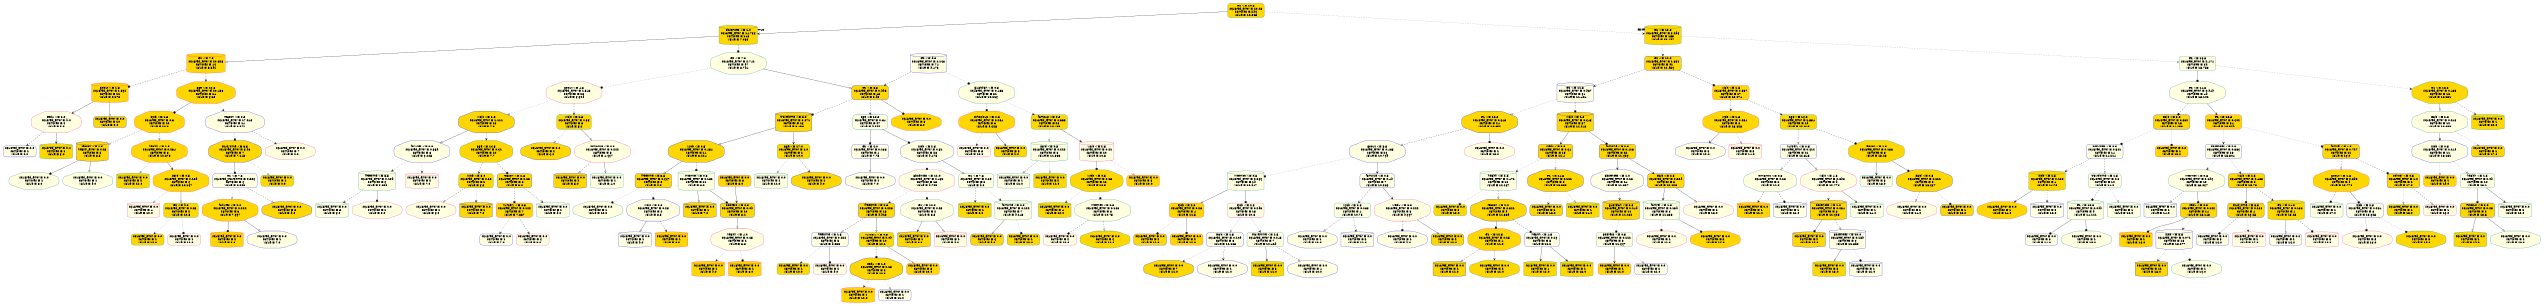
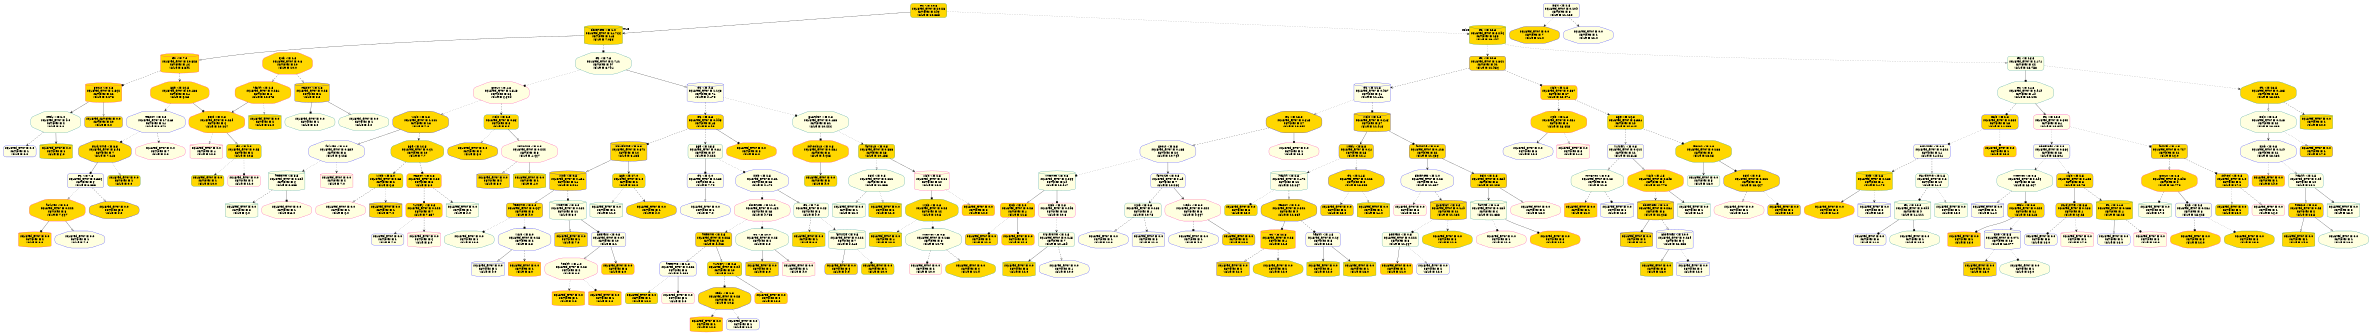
edge "G2 <= 7.5 squared_error = 2.741 samples = 97 value = 8.794" -> "G2 <= 8.5 squared_error = 0.995 samples = 43 value = 8.93": now "G2 <= 7.5 squared_error = 2.741 samples = 97 value = 8.794" -> "G2 <= 9.5 squared_error = 1.168 samples = 74 value = 9.473"
edge "age <= 16.5 squared_error = 20.438 samples = 24 value = 6.25" -> "Fjob <= 1.5 squared_error = 0.8 samples = 10 value = 10.0": now "age <= 16.5 squared_error = 20.438 samples = 24 value = 6.25" -> "paid <= 0.5 squared_error = 0.139 samples = 6 value = 10.167"
node "Fedu <= 2.0 squared_error = 9.0 samples = 2 value = 3.0": color deeppink -> teal
node "squared_error = 0.0 samples = 20 value = 0.0": label "squared_error = 0.0 samples = 20 value = 0.0" -> "squared_samples = 0.0 samples = 20 value = 0.0"
node "G1 <= 13.5 squared_error = 0.645 samples = 24 value = 10.852": label "G1 <= 13.5 squared_error = 0.645 samples = 24 value = 10.852" -> "G1 <= 13.5 squared_error = 0.645 samples = 27 value = 10.852"
node "G2 <= 15.5 squared_error = 0.602 samples = 34 value = 15.529": fillcolor gold -> lightyellow
edge "age <= 15.5 squared_error = 0.84 samples = 27 value = 9.222" -> "Fjob <= 2.5 squared_error = 0.51 samples = 23 value = 9.478": style solid -> dotted
node "reason <= 1.5 health_error = 0.25 samples = 2 value = 8.5": label "reason <= 1.5 health_error = 0.25 samples = 2 value = 8.5" -> "reason <= 1.5 squared_error = 0.25 samples = 2 value = 8.5"
node "Mjob <= 0.5 squared_error = 0.454 samples = 14 value = 8.214": shape octagon -> cylinder
node "squared_error = 0.0 samples = 5 value = 10.0": removed
node "paid <= 0.5 squared_error = 0.222 samples = 3 value = 11.333": shape cylinder -> octagon
node "G1 <= 7.5 squared_traveltime = 0.556 samples = 6 value = 8.333": label "G1 <= 7.5 squared_traveltime = 0.556 samples = 6 value = 8.333" -> "G1 <= 7.5 squared_error = 0.556 samples = 6 value = 8.333"
node "reason <= 2.5 squared_error = 0.25 samples = 8 value = 8.0": color blue -> deeppink
node "squared_error = 0.0 samples = 1 value = 4.0": fillcolor lightyellow -> gold
node "Walc <= 4.5 squared_error = 0.395 samples = 9 value = 12.778": fillcolor lightyellow -> gold
edge "squared_error = 0.0 samples = 8 value = 8.0" -> "address <= 0.5 squared_error = 0.09 samples = 10 value = 8.1": reversed
edge "health <= 1.5 squared_error = 0.09 samples = 10 value = 18.1" -> "Pstatus <= 0.5 squared_error = 0.25 samples = 2 value = 18.5": arrowhead box -> onormal
node "address <= 0.5 squared_error = 0.09 samples = 10 value = 8.1": fillcolor gold -> lightyellow
node "squared_error = 0.0 samples = 3 value = 12.0": added
edge "Fjob <= 2.5 squared_error = 0.293 samples = 15 value = 10.8" -> "Dalc <= 1.5 squared_error = 0.109 samples = 8 value = 11.125": removed
node "squared_error = 0.0 samples = 6 value = 8.0": shape box -> cylinder
node "squared_error = 0.0 samples = 8 value = 11.0": added
node "G1 <= 12.5 squared_error = 0.25 samples = 4 value = 11.5": shape octagon -> cylinder
node "squared_error = 0.0 samples = 5 value = 16.0": fillcolor lightyellow -> gold
